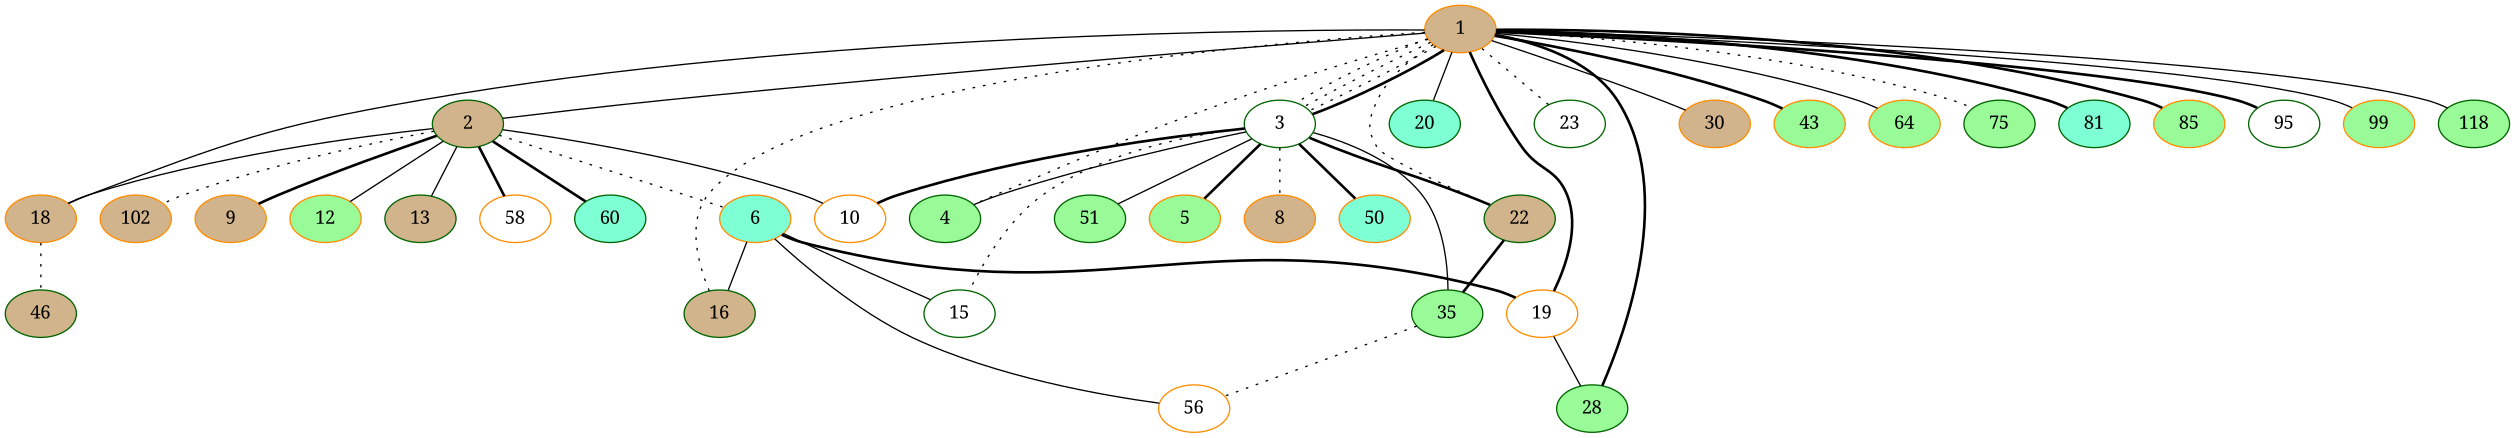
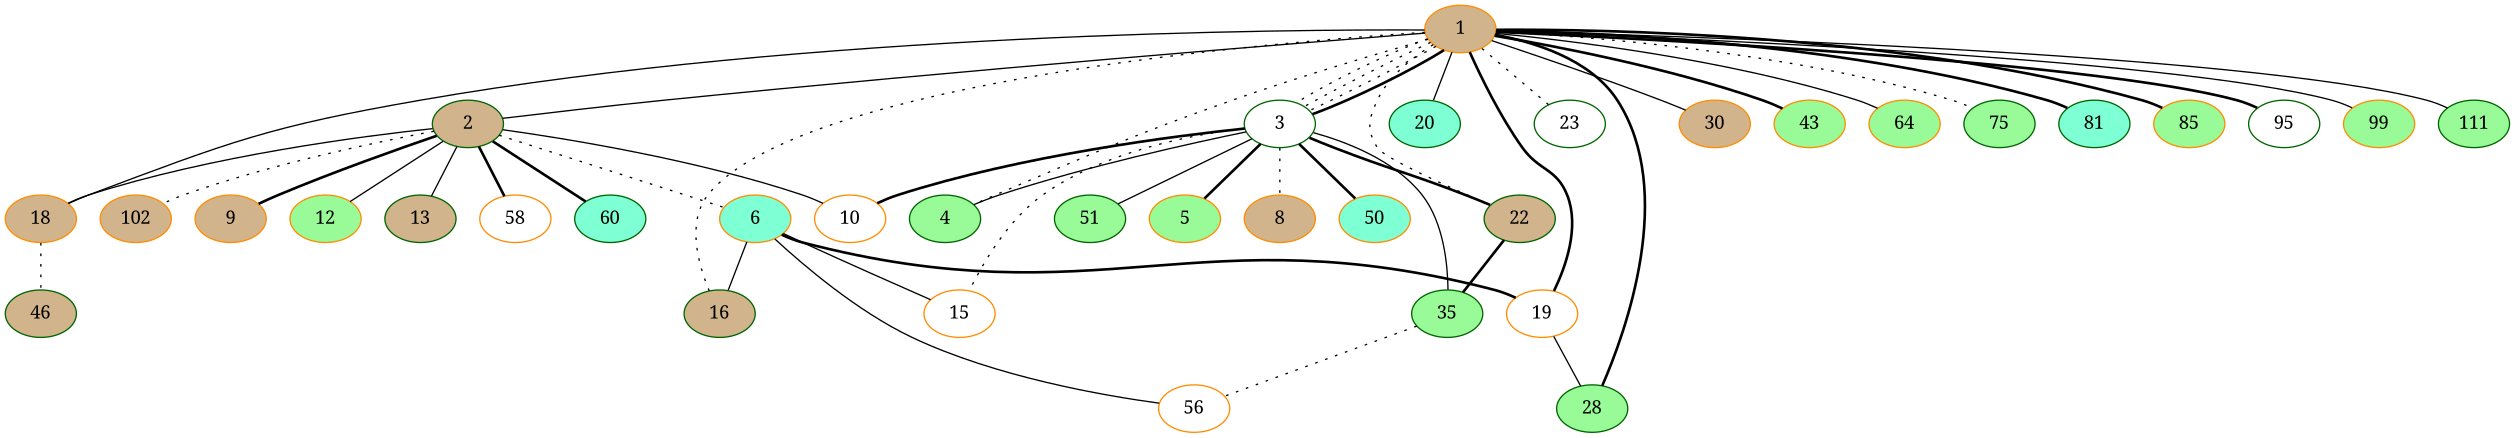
node "118": label "118" -> "111"
node "15": color darkgreen -> darkorange
